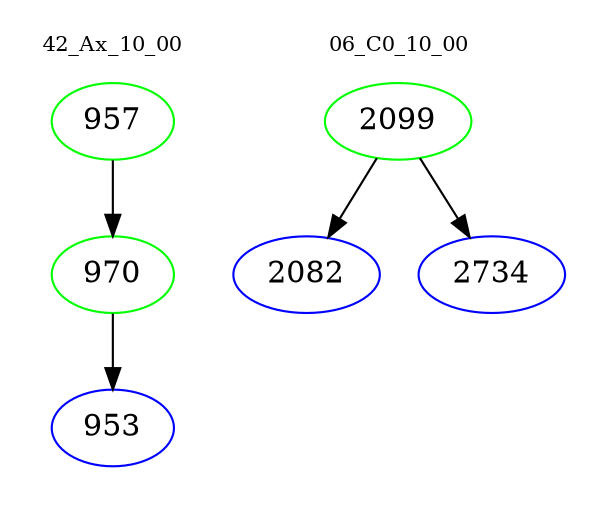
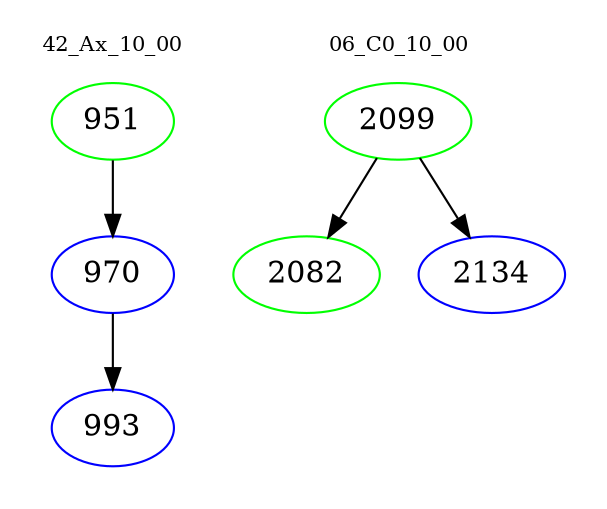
node "957": label "957" -> "951"
node "970": color green -> blue
node "2082": color blue -> green
node "2734": label "2734" -> "2134"
node "953": label "953" -> "993"
